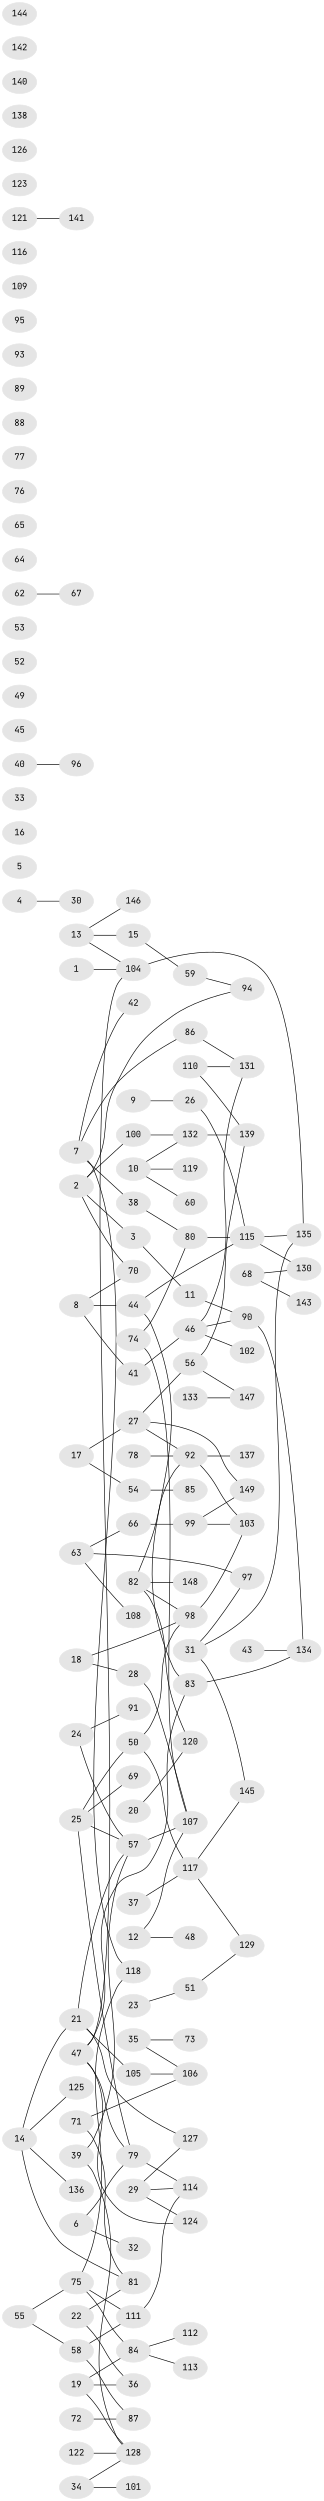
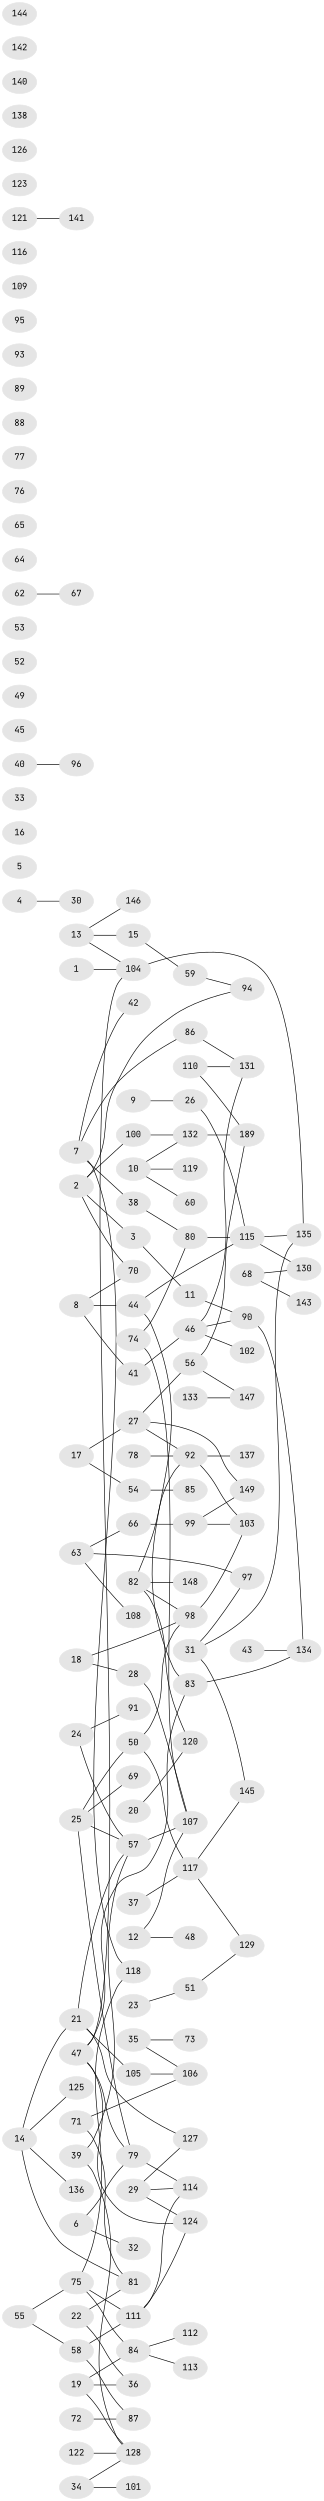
node "139": label "139" -> "189"
edge "124" -- "111": added
